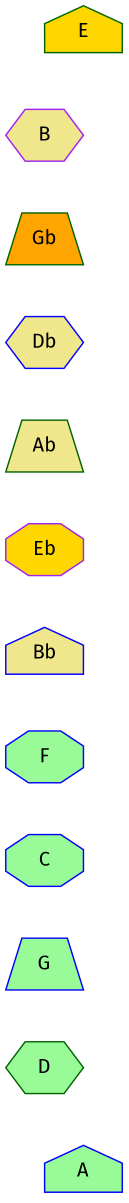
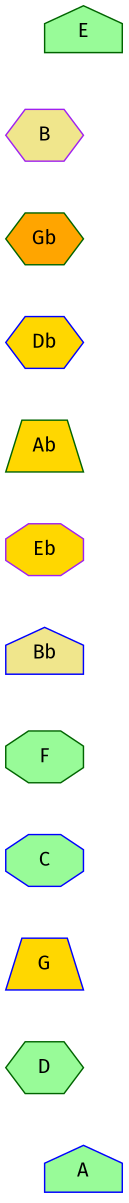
node "E": fillcolor gold -> palegreen
node "Gb": shape trapezium -> hexagon
node "Db": fillcolor khaki -> gold
node "Ab": fillcolor khaki -> gold
node "F": color blue -> darkgreen
node "G": fillcolor palegreen -> gold
